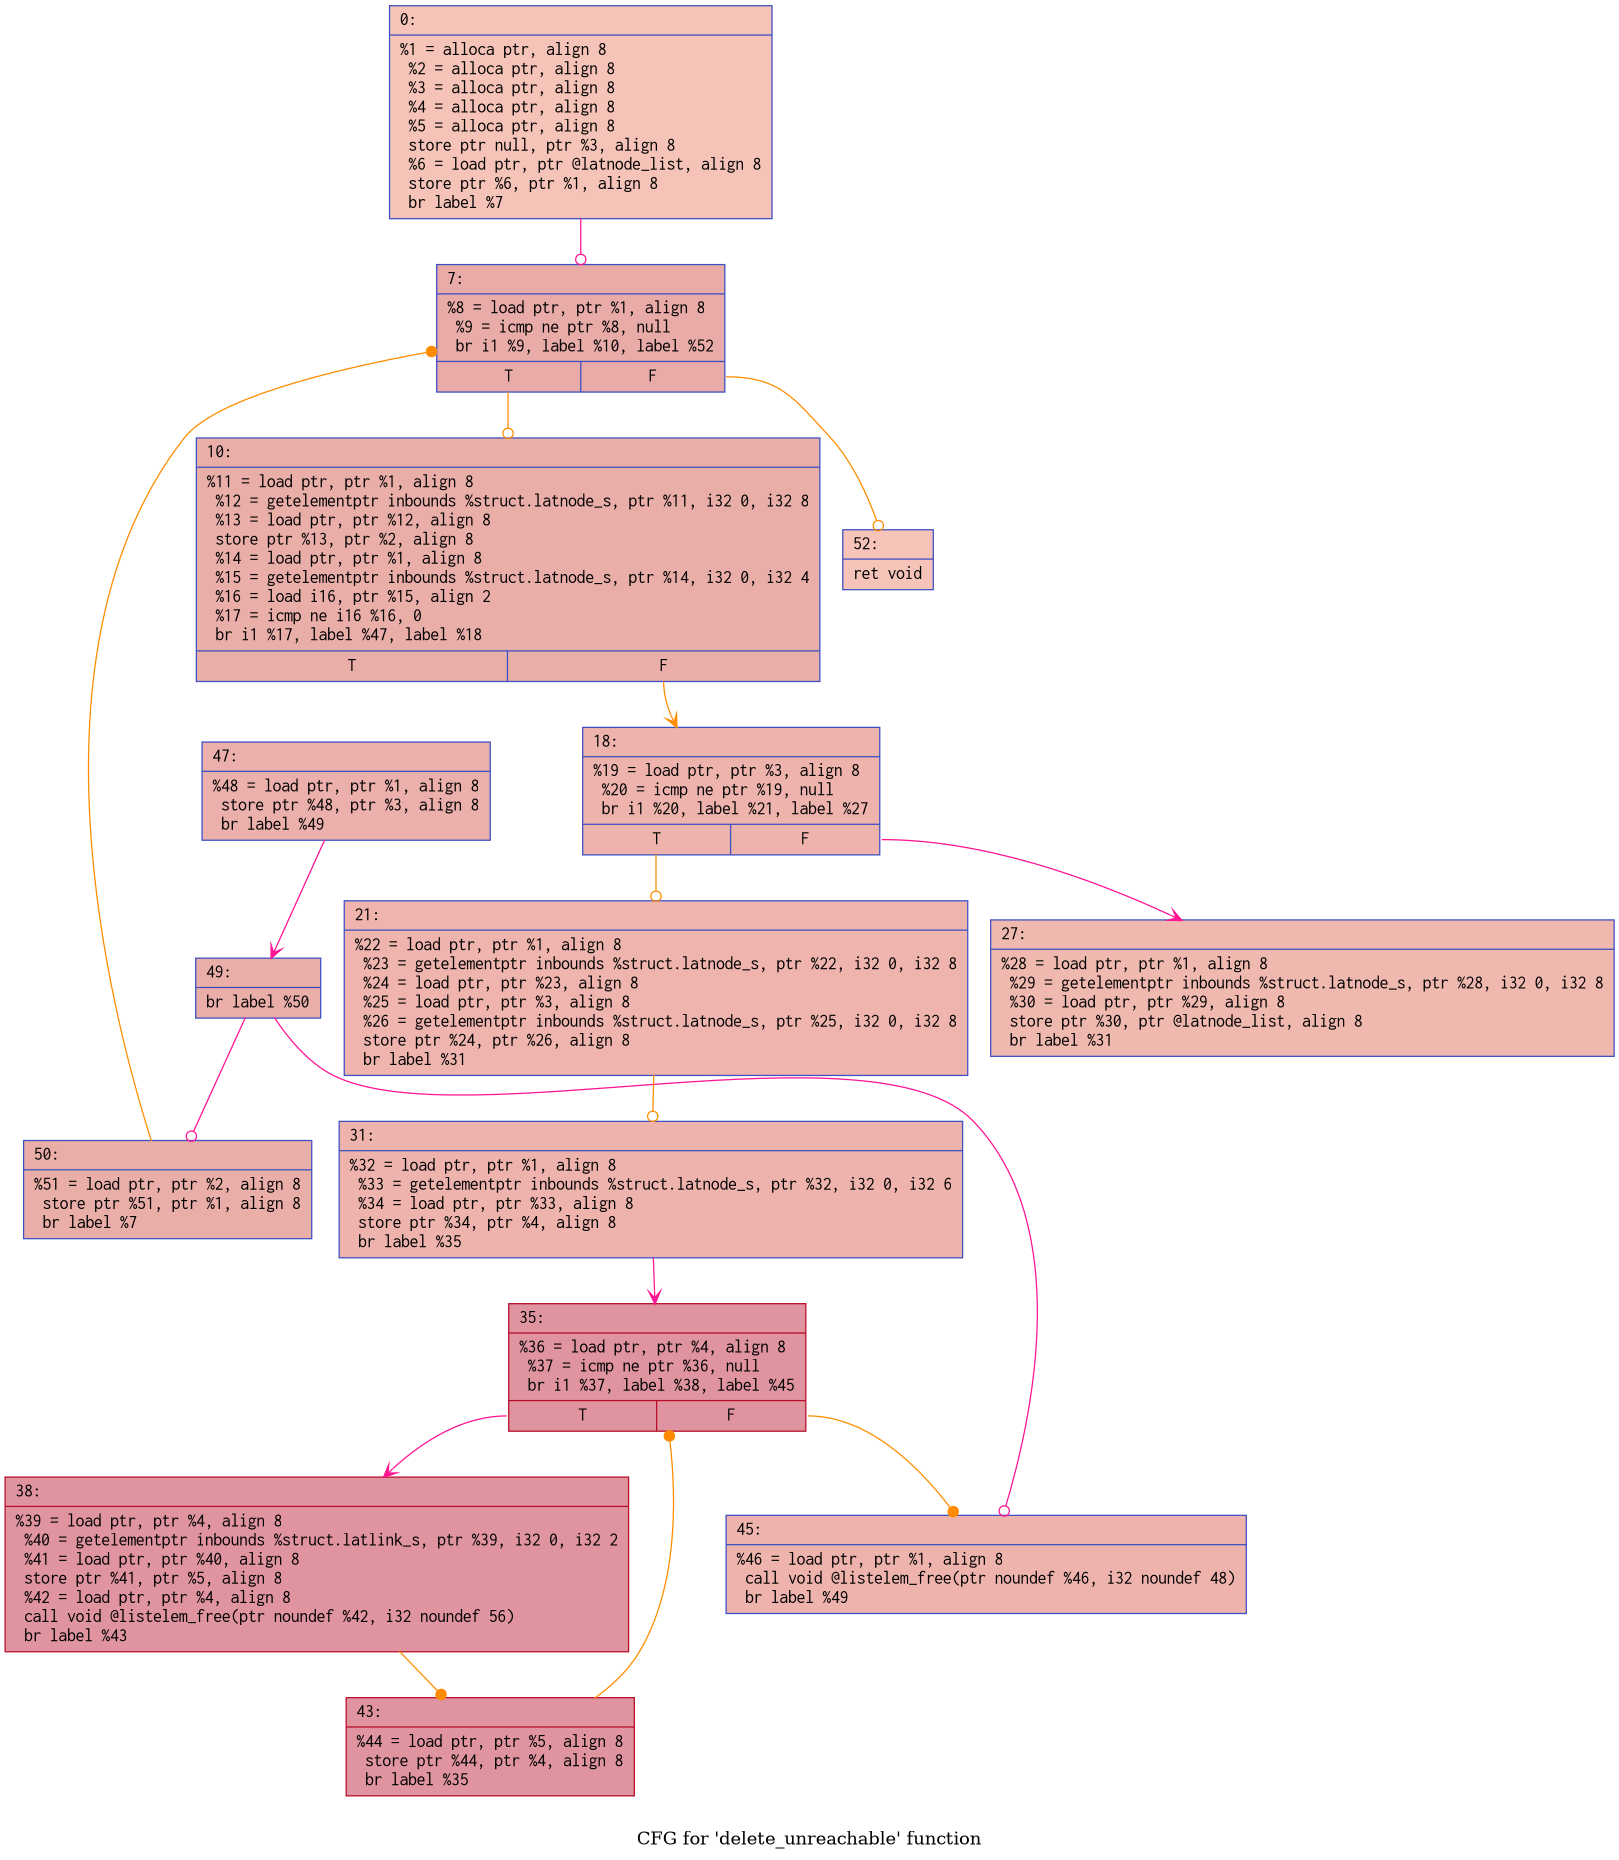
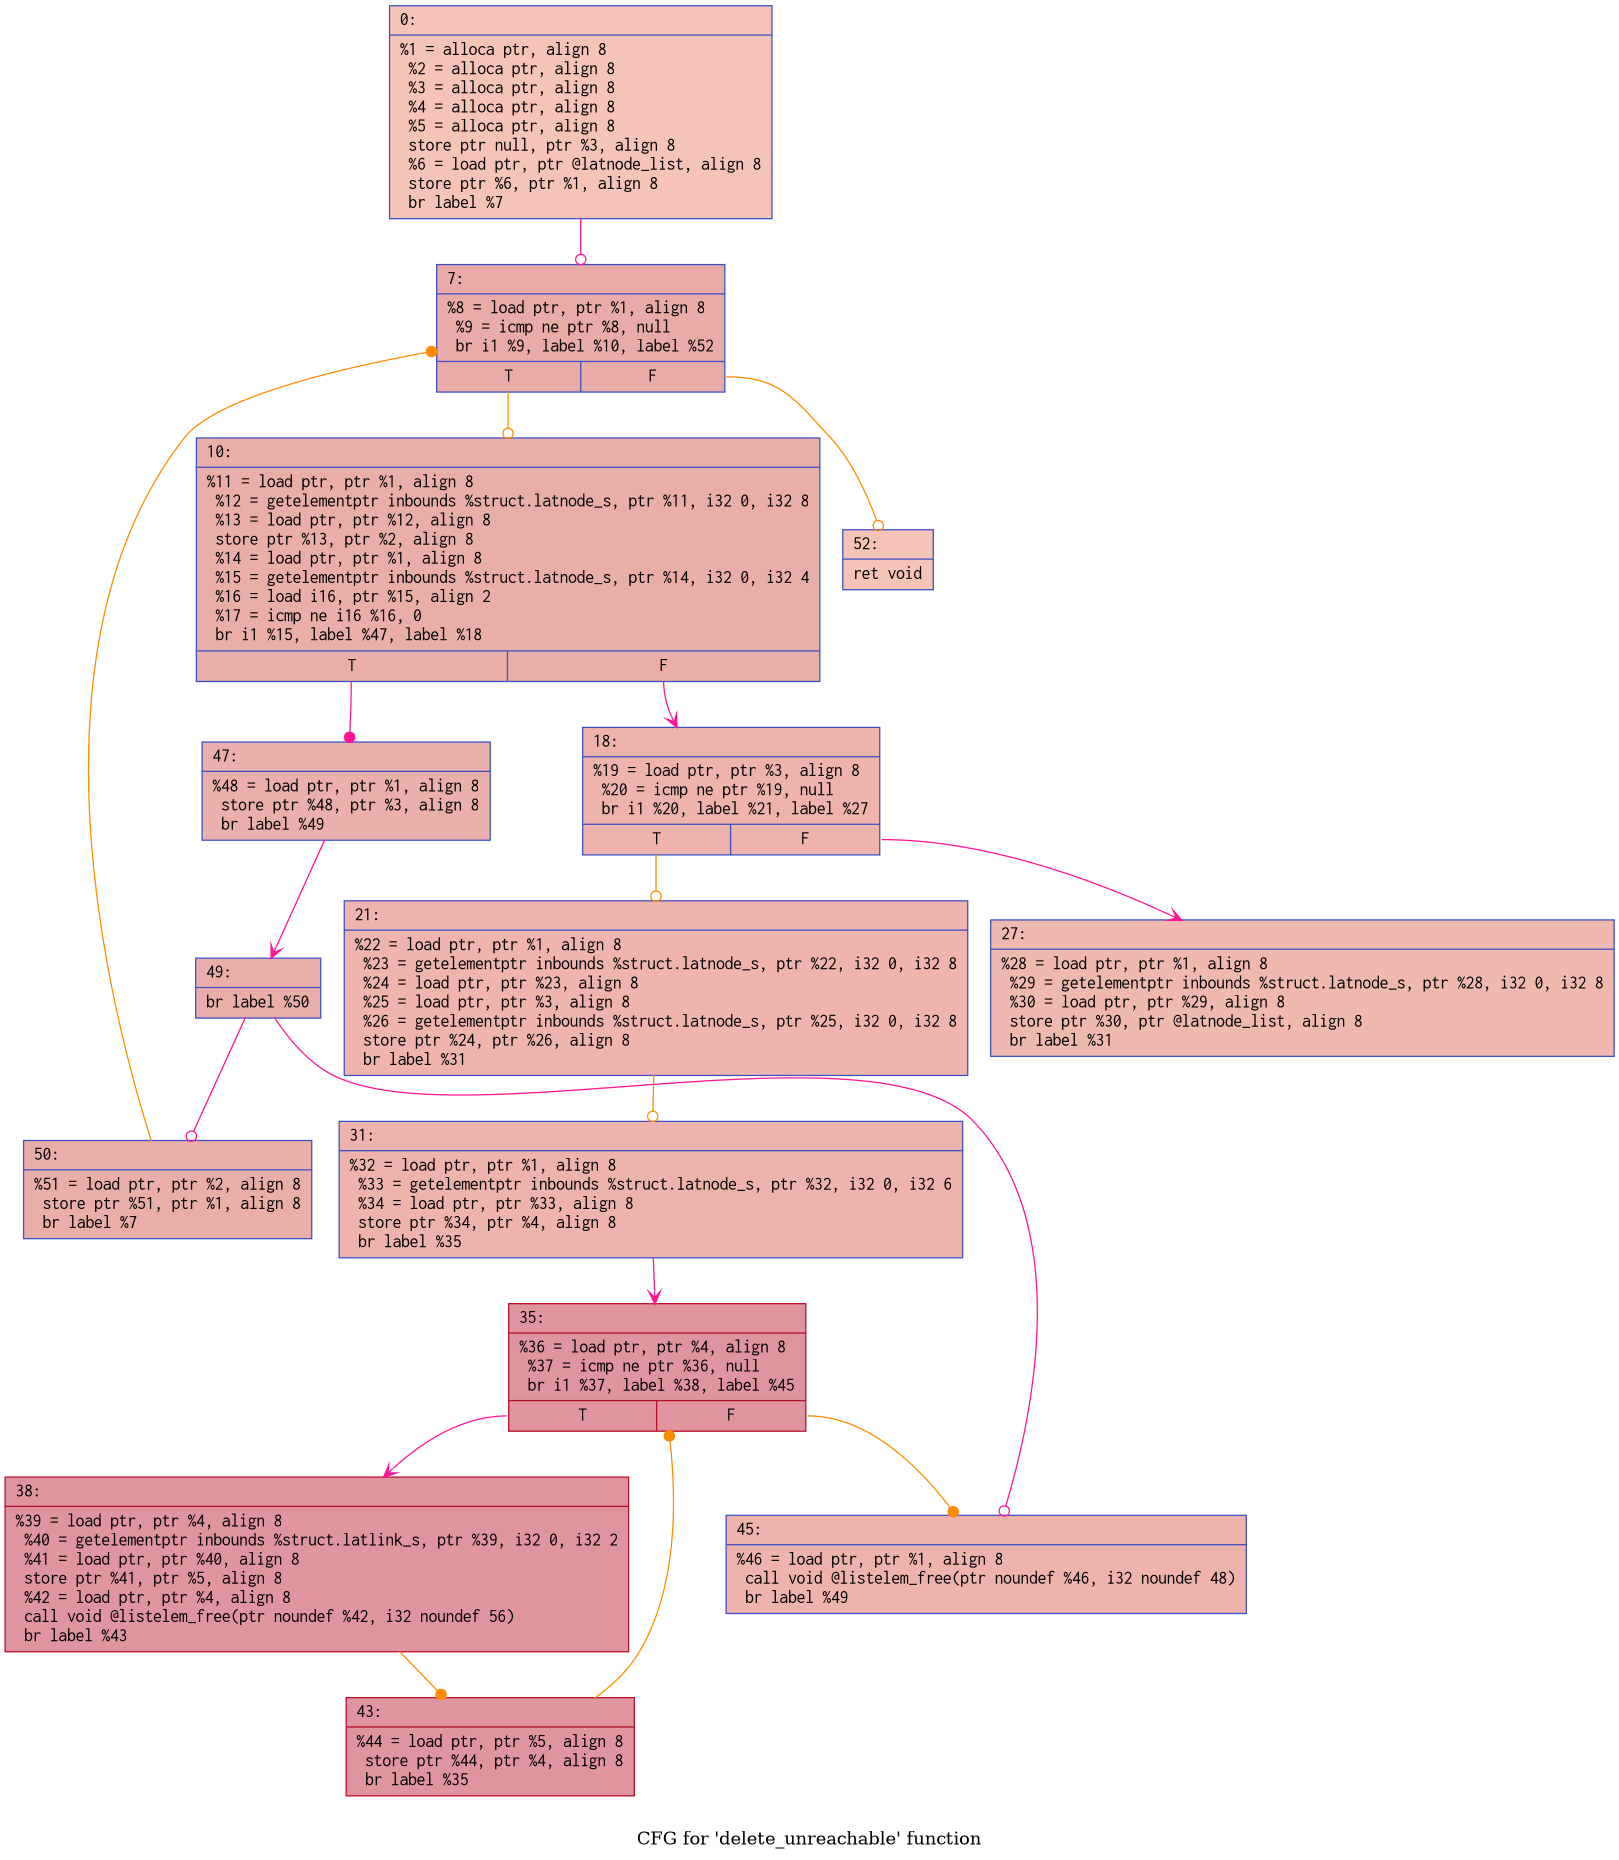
node "10:": text "br i1 %17, label %47, label %18" -> "br i1 %15, label %47, label %18"
edge "10:" -> "18:": color darkorange -> deeppink
edge "10:" -> "47:": added
